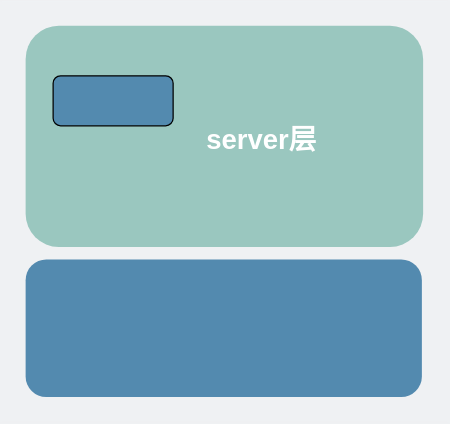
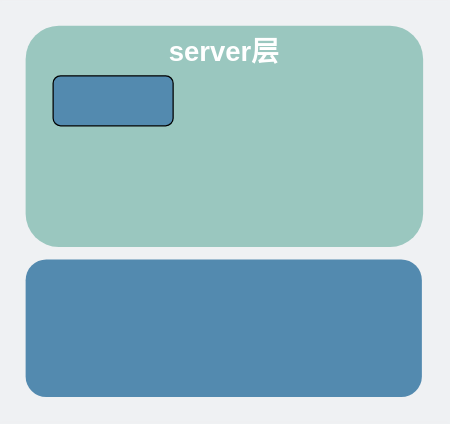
node "server层": moved (261, 141) -> (224, 53)
